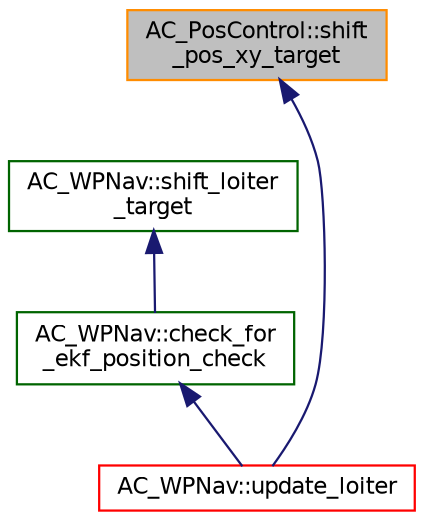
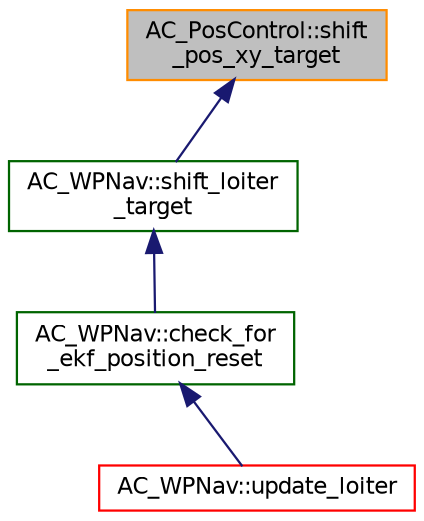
edge "AC_WPNav::update_loiter" -> "AC_PosControl::shift _pos_xy_target": now "AC_WPNav::shift_loiter _target" -> "AC_PosControl::shift _pos_xy_target"
node "AC_WPNav::check_for _ekf_position_check": label "AC_WPNav::check_for _ekf_position_check" -> "AC_WPNav::check_for _ekf_position_reset"
